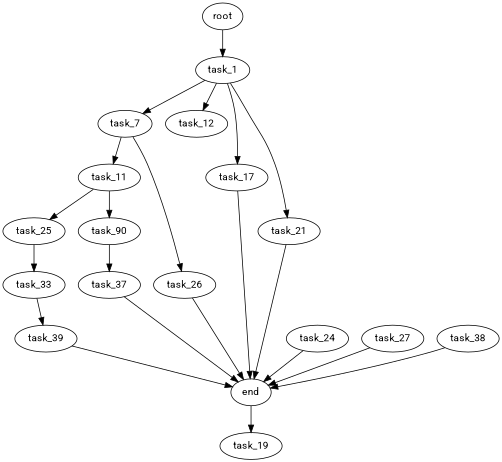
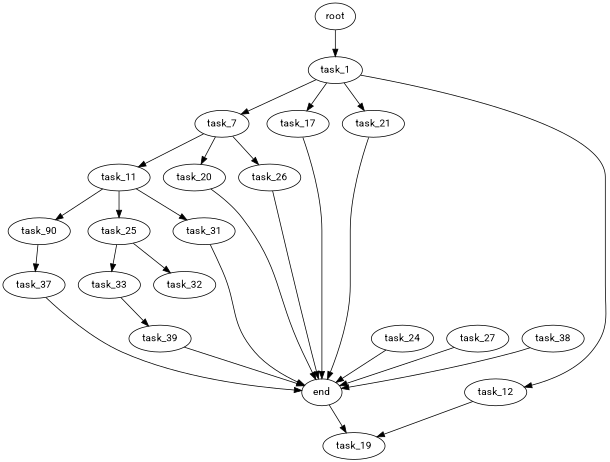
node "task_20": added
node "task_31": added
node "task_32": added
edge "task_12" -> "task_19": added
